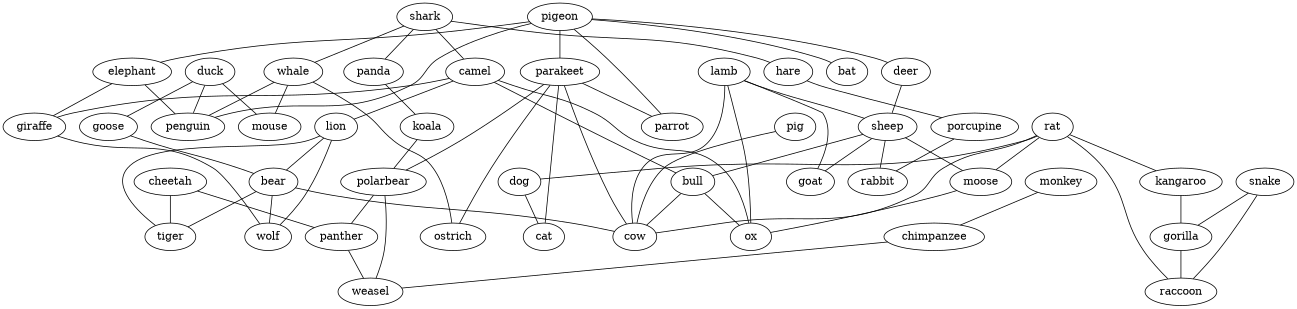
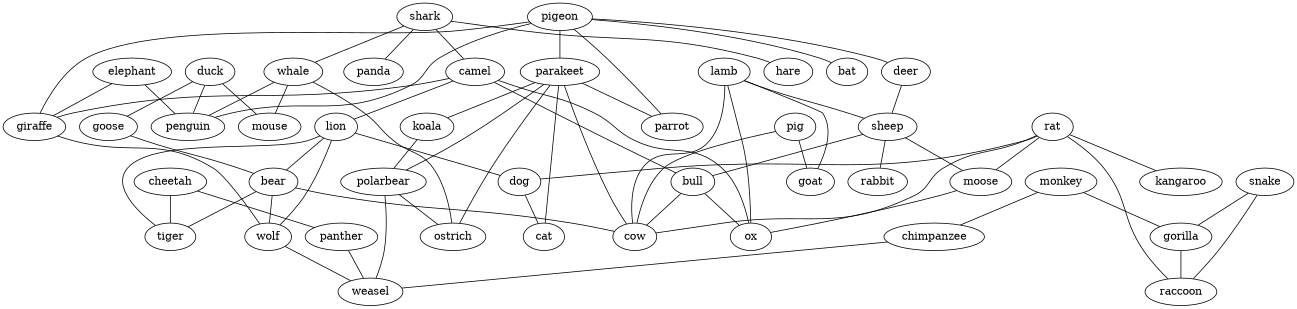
edge "pigeon" -- "elephant": now "pigeon" -- "giraffe"
edge "panda" -- "koala": now "parakeet" -- "koala"
node "porcupine": removed
edge "sheep" -- "goat": now "pig" -- "goat"
edge "lion" -- "dog": added
edge "polarbear" -- "panther": now "polarbear" -- "ostrich"
edge "kangaroo" -- "gorilla": now "monkey" -- "gorilla"
edge "wolf" -- "weasel": added
